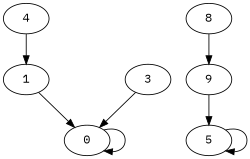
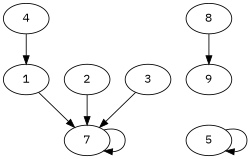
node "2": added
edge "9" -> "5": removed
node "0": label "0" -> "7"
